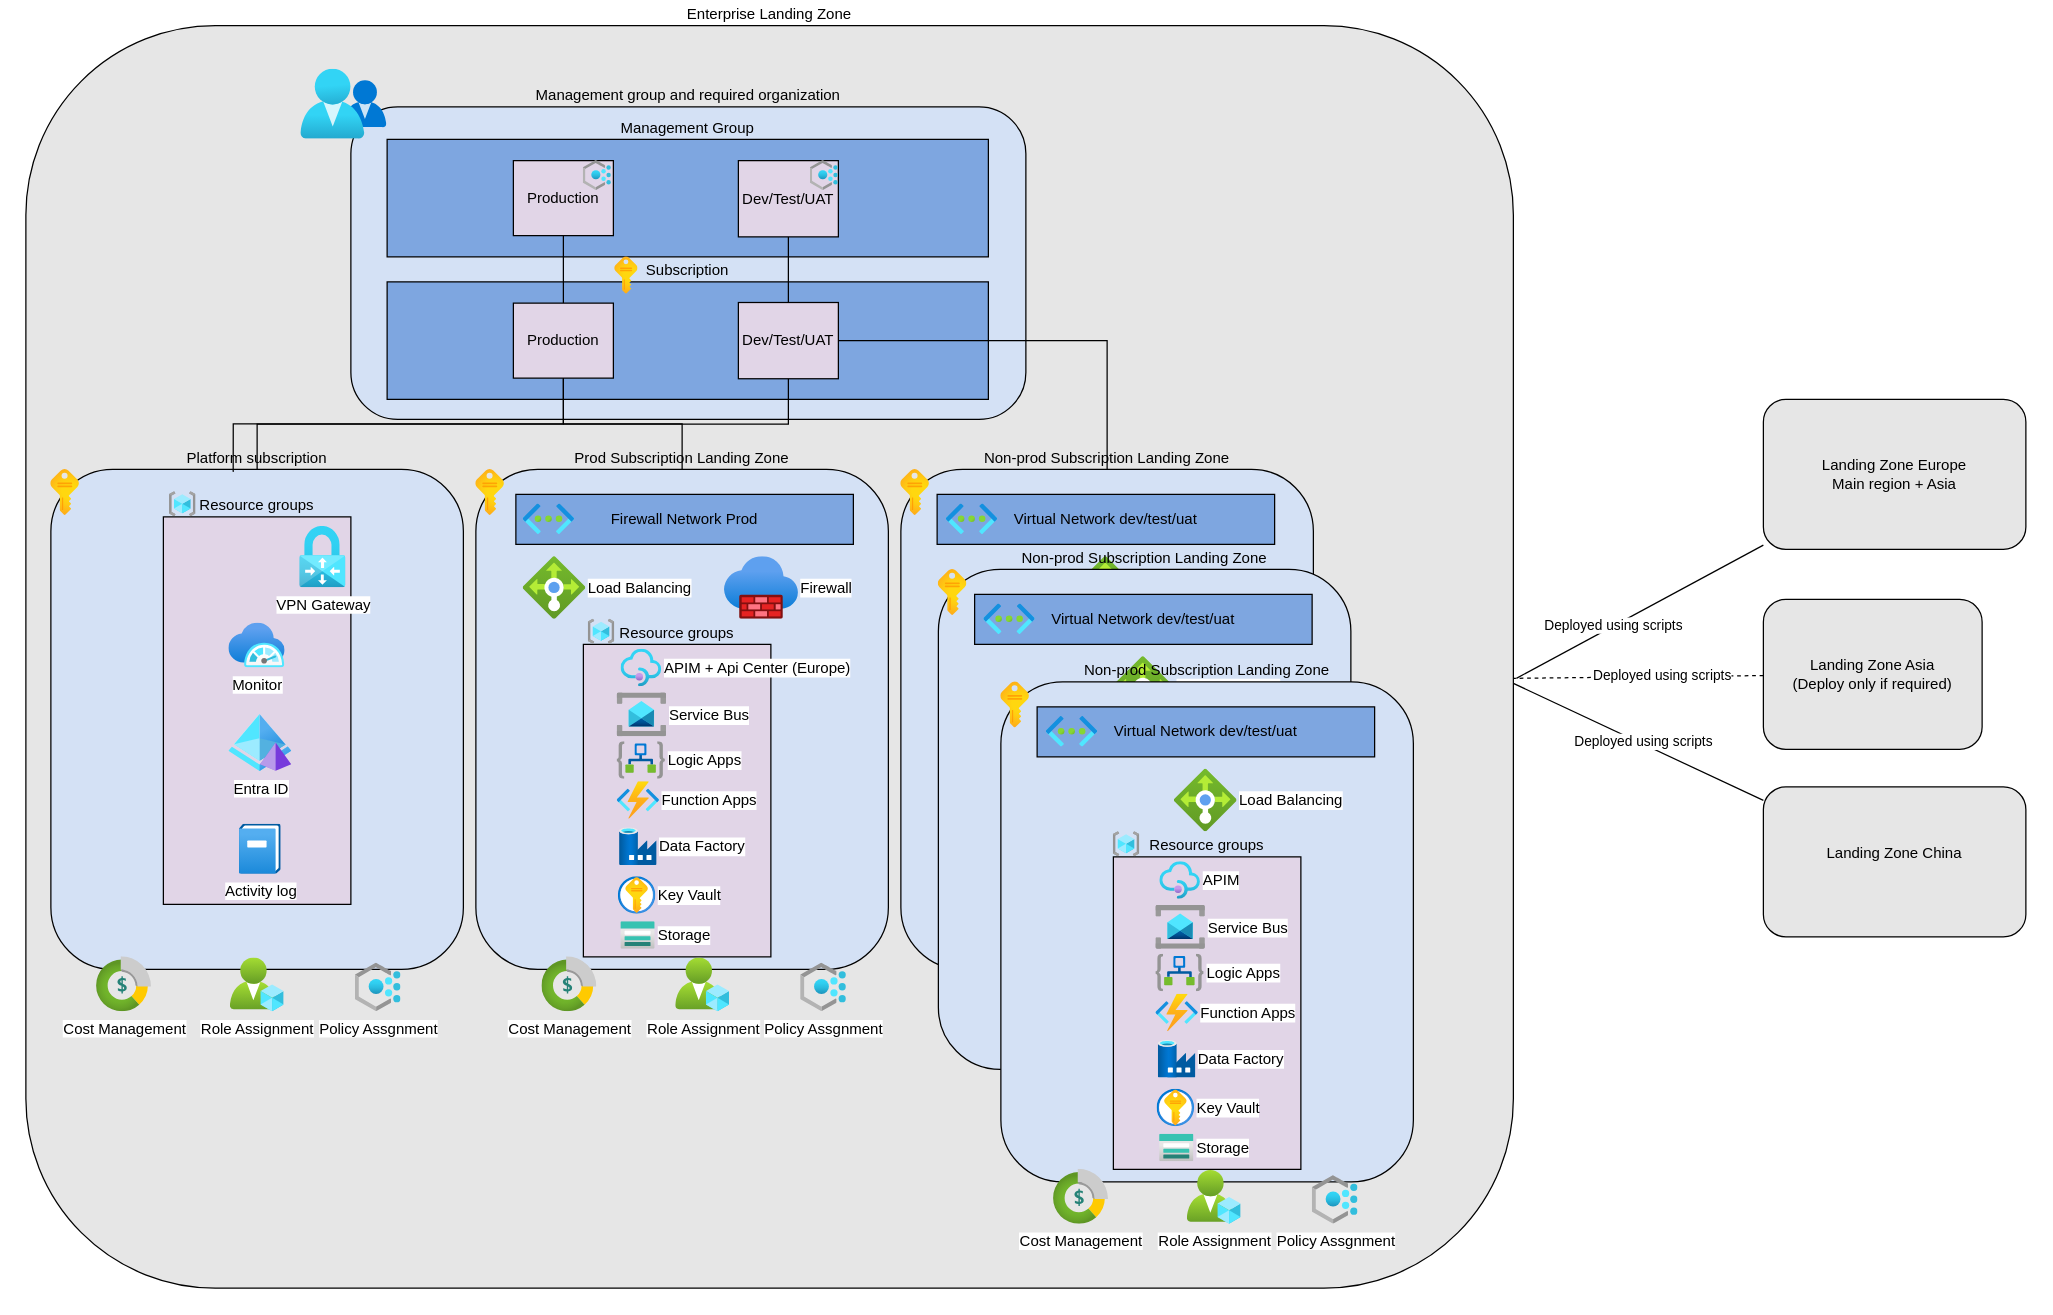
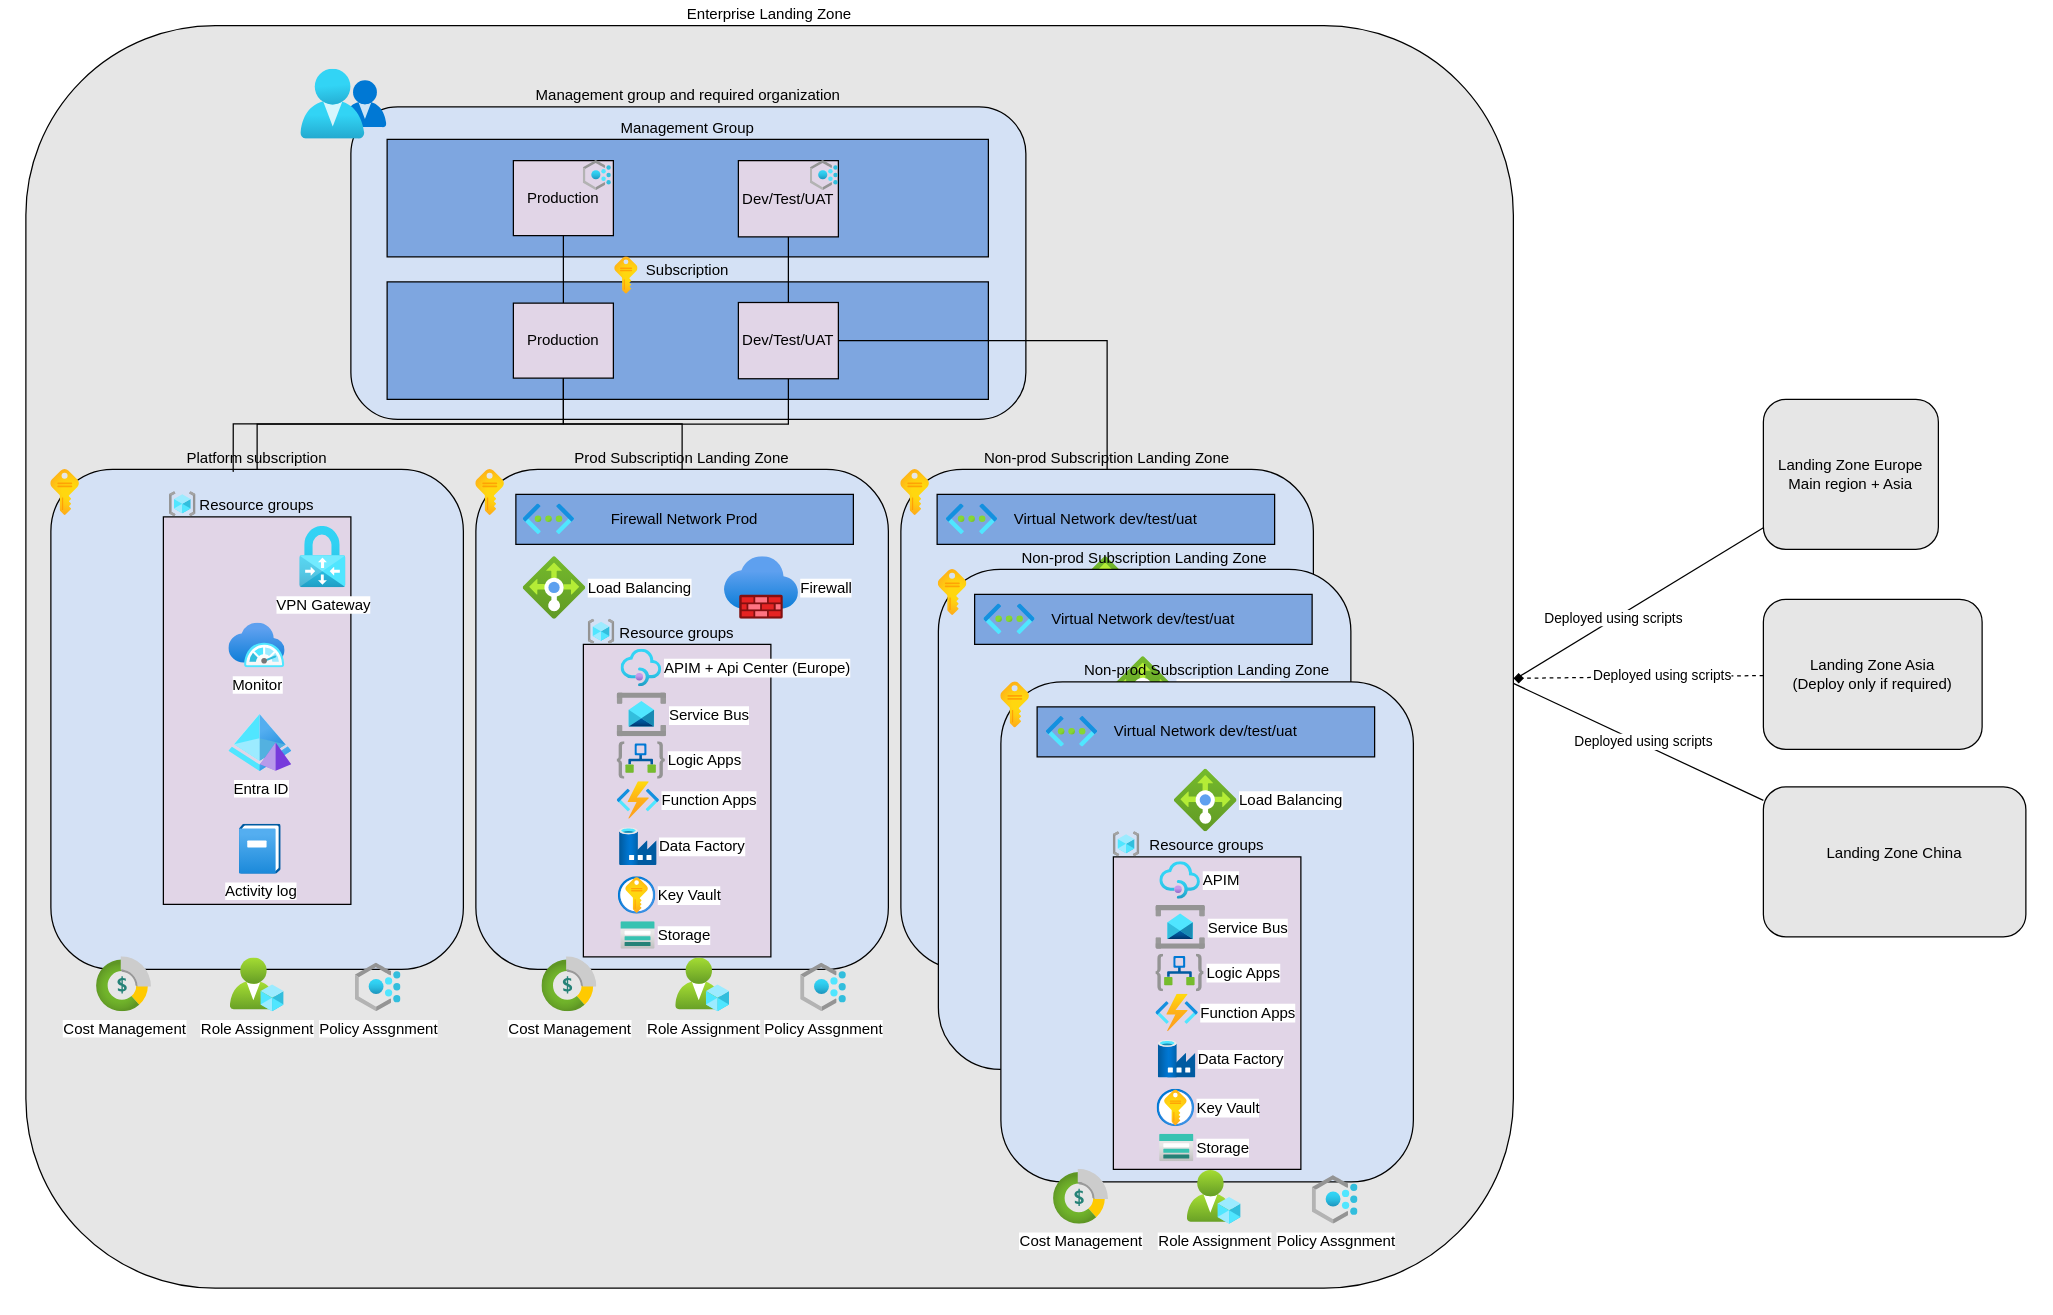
node "Landing Zone Europe Main region + Asia": size 263x150 -> 175x150
edge "Enterprise Landing Zone" -- "Landing Zone Asia (Deploy only if required)": arrowhead none -> diamond
